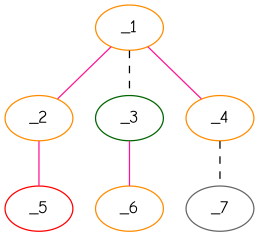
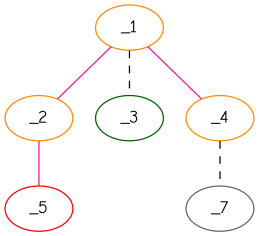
node "_6": removed
